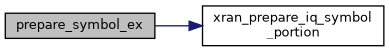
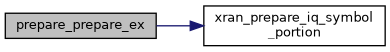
node "prepare_symbol_ex": label "prepare_symbol_ex" -> "prepare_prepare_ex"
